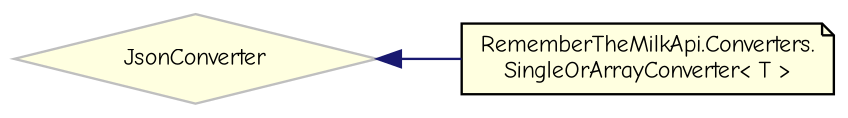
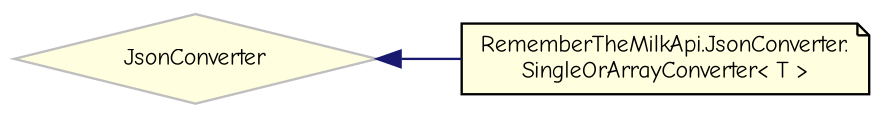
node "RememberTheMilkApi.Converters. SingleOrArrayConverter< T >": label "RememberTheMilkApi.Converters. SingleOrArrayConverter< T >" -> "RememberTheMilkApi.JsonConverter. SingleOrArrayConverter< T >"
